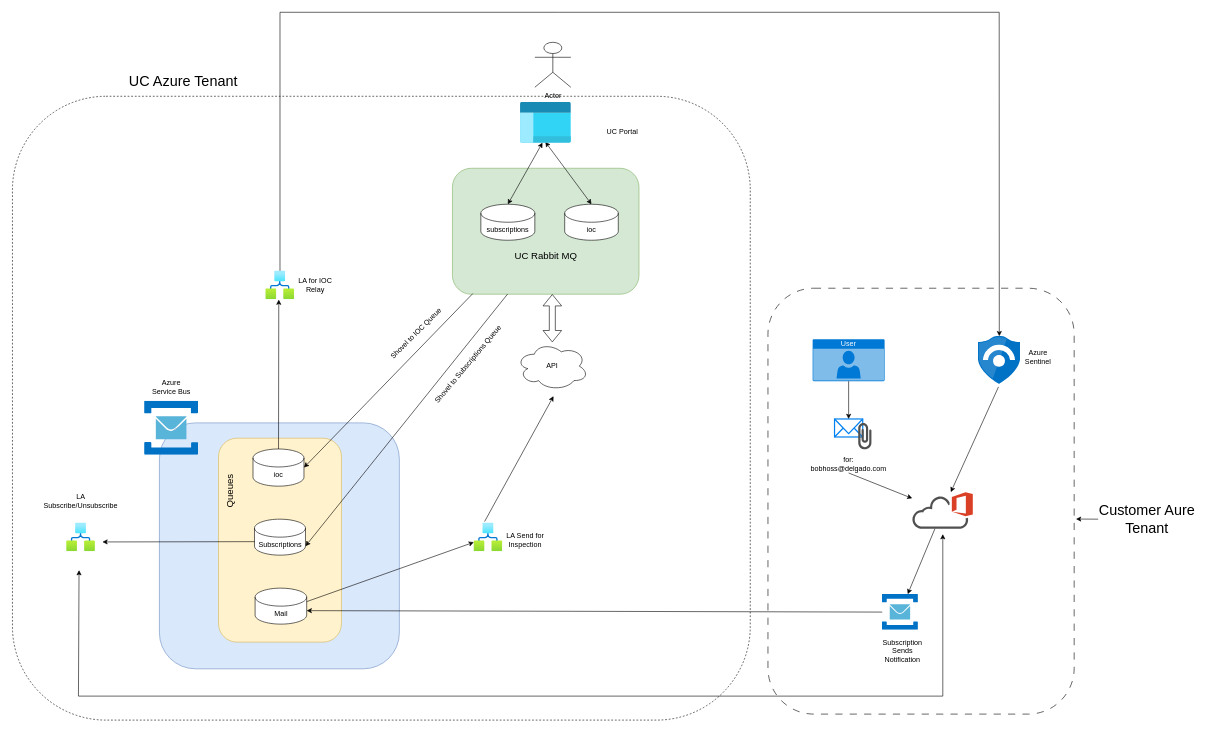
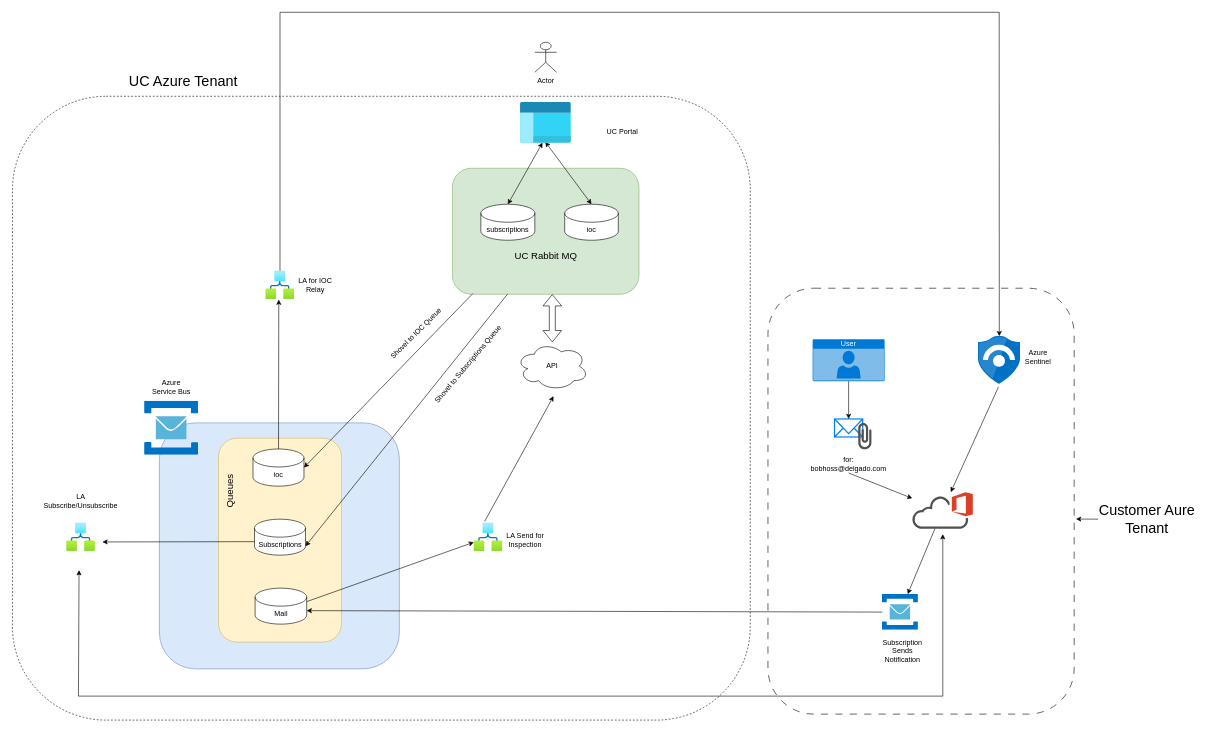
node "Actor": size 36x45 -> 22x30
